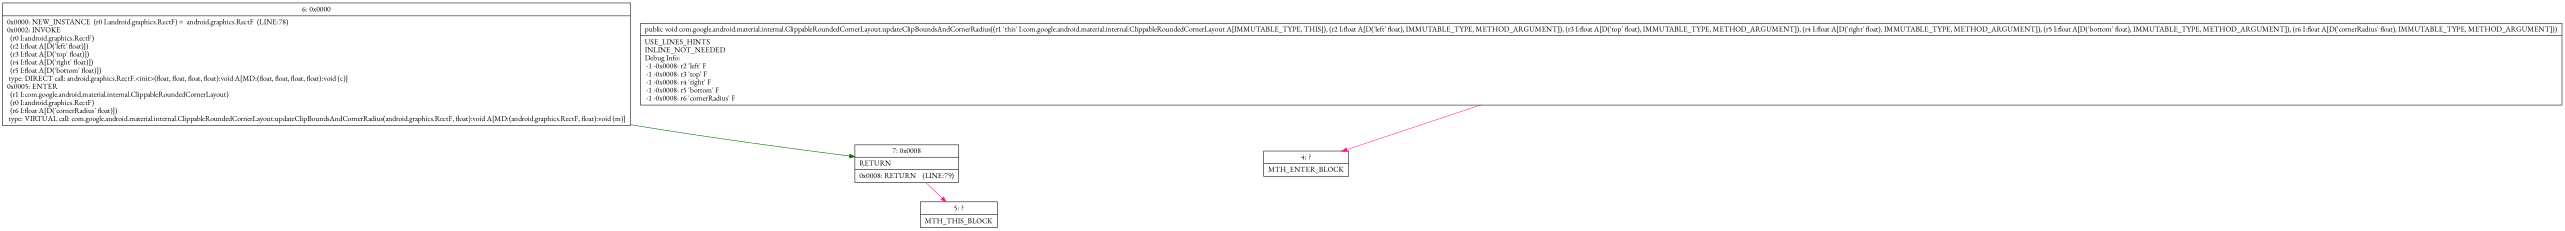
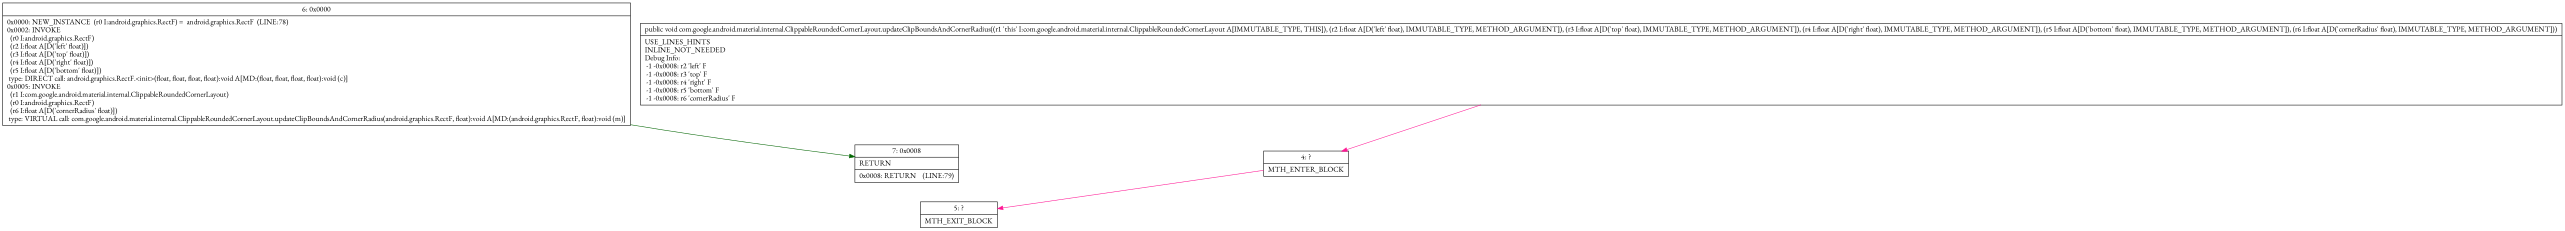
node "6: 0x0000": text "0x0005: ENTER" -> "0x0005: INVOKE"
edge "7: 0x0008" -> "5: ?": now "4: ?" -> "5: ?"
node "5: ?": text "MTH_THIS_BLOCK" -> "MTH_EXIT_BLOCK"
